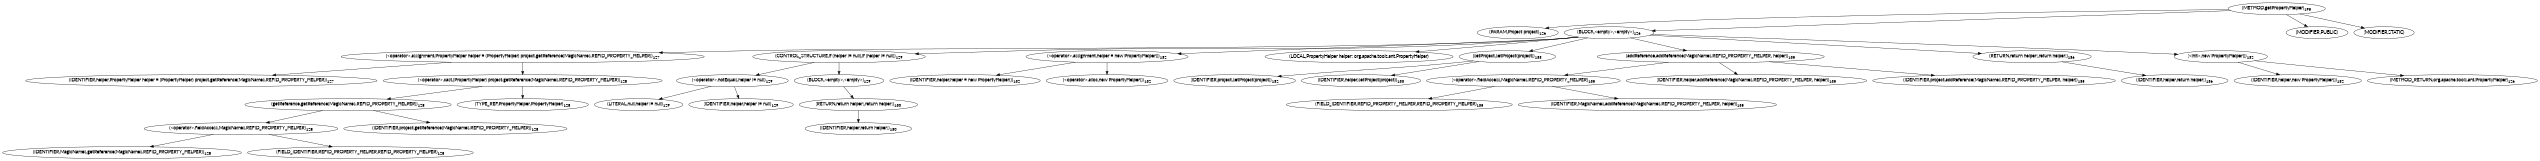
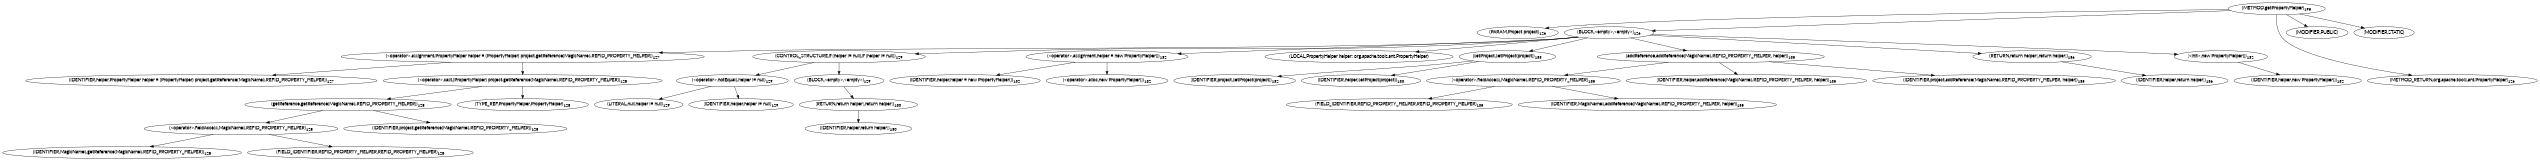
edge "(<init>,new PropertyHelper())" -> "(METHOD_RETURN,org.apache.tools.ant.PropertyHelper)": now "(METHOD,getPropertyHelper)" -> "(METHOD_RETURN,org.apache.tools.ant.PropertyHelper)"
